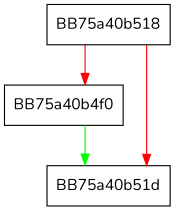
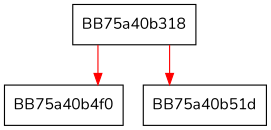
node "BB75a40b518": label "BB75a40b518" -> "BB75a40b318"
edge "BB75a40b4f0" -> "BB75a40b51d": removed
